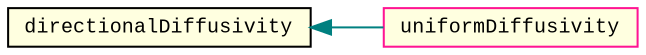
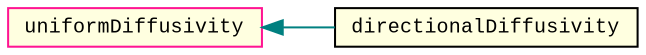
edge "uniformDiffusivity" -> "directionalDiffusivity": reversed
